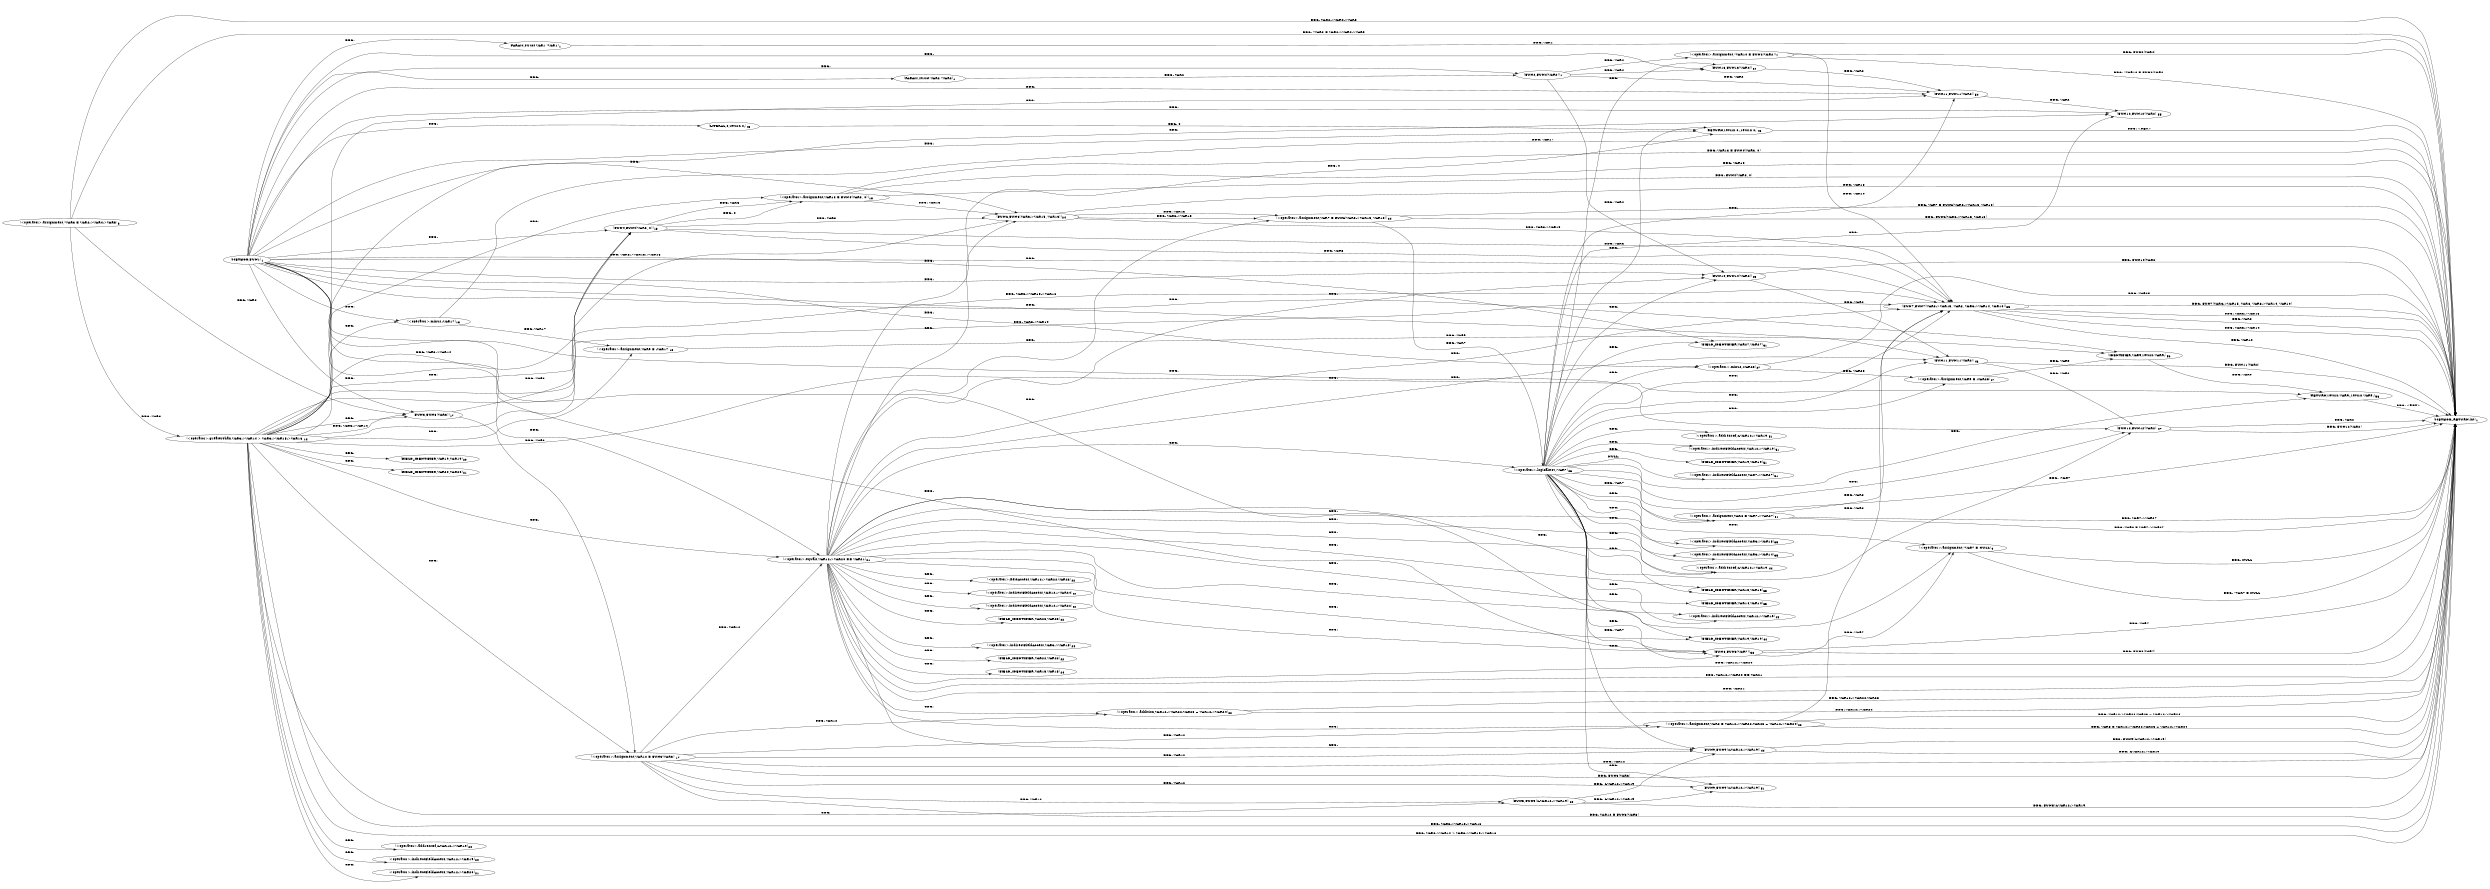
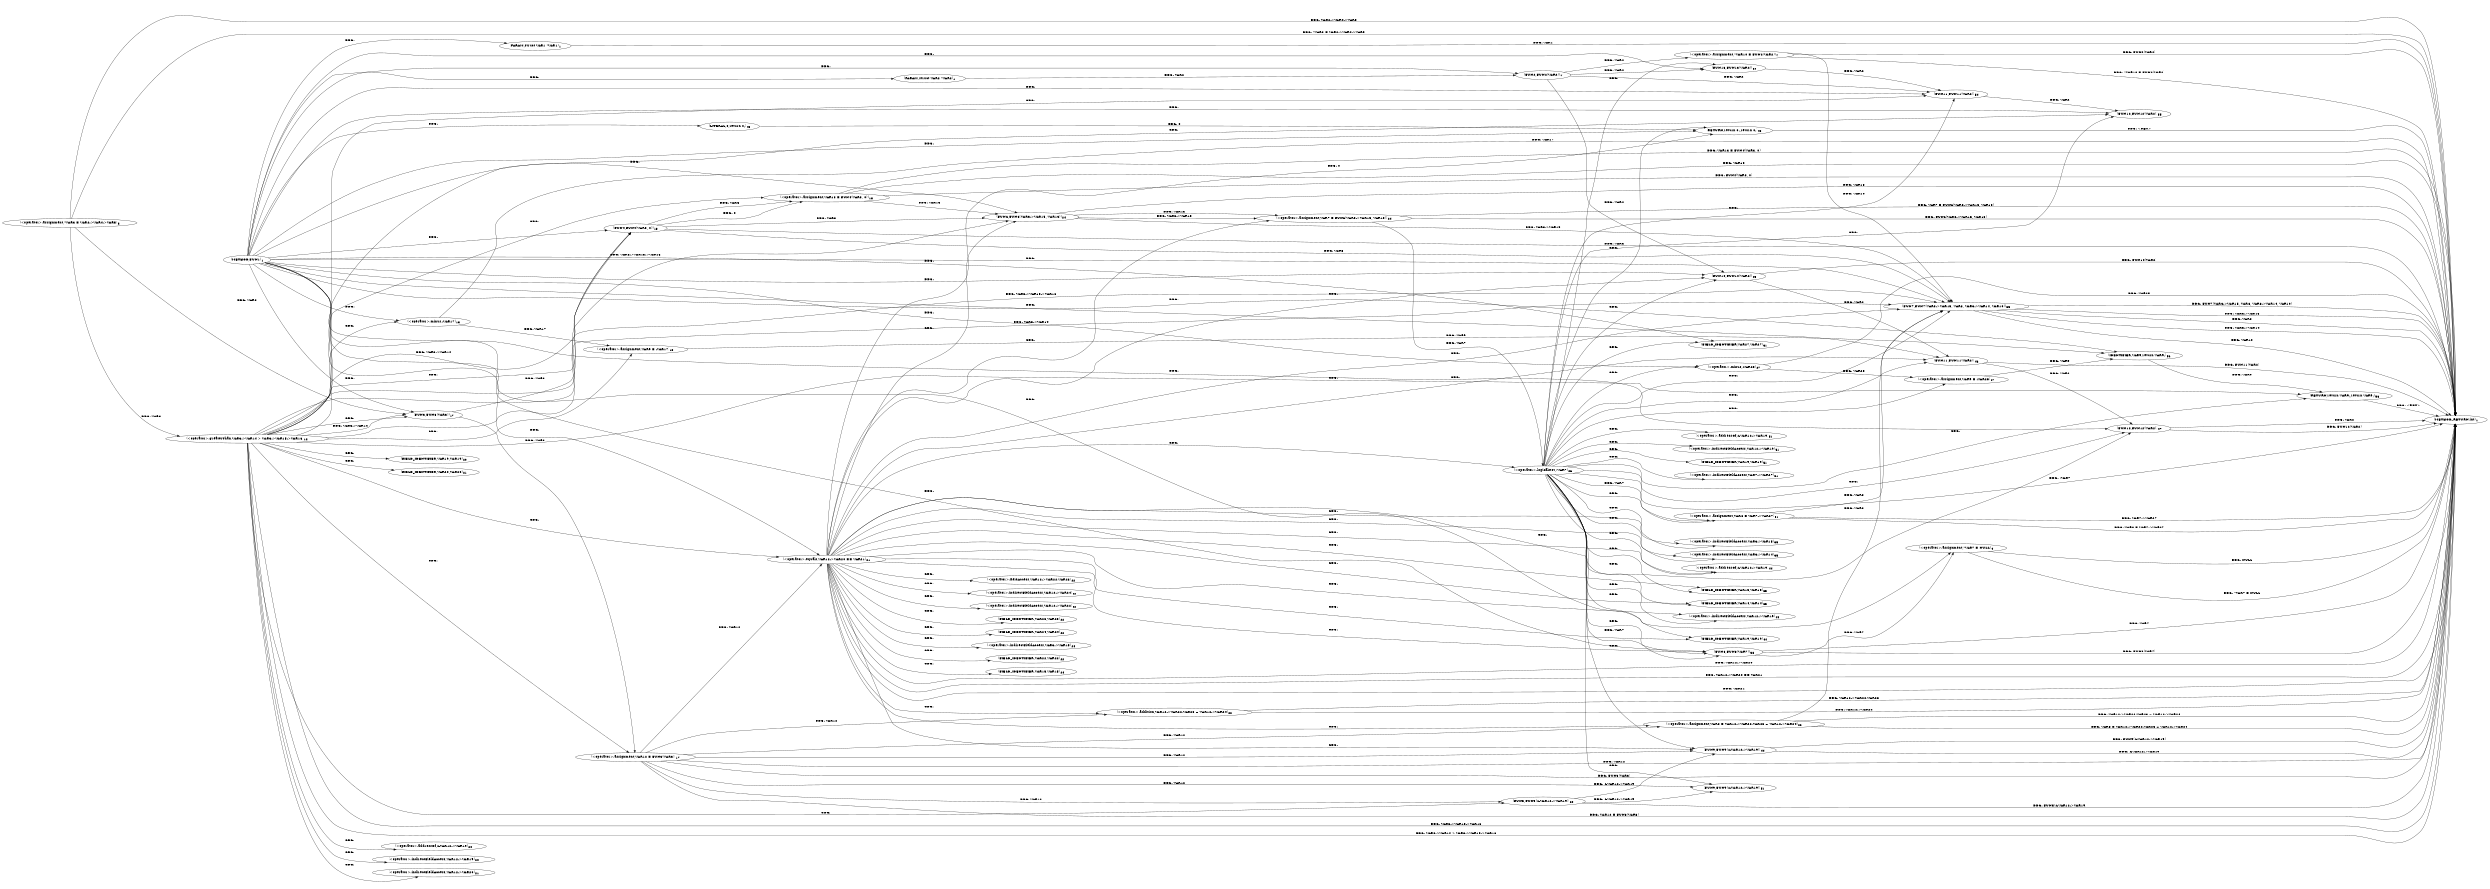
edge "(<operator>.logicalNot,!VAR7)" -> "(<operator>.indirectFieldAccess,VAR7->VAR27)": label "NULL: " -> "CDG: "
edge "(<operator>.logicalNot,!VAR7)" -> "(<operator>.assignment,*VAR7 = NULL)": now "(<operator>.logicalNot,!VAR7)" -> "(FIELD_IDENTIFIER,VAR14,VAR14)"
node "(FIELD_IDENTIFIER,VAR24,VAR24)": added
